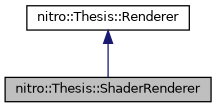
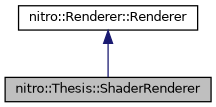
node "nitro::Thesis::Renderer": label "nitro::Thesis::Renderer" -> "nitro::Renderer::Renderer"
